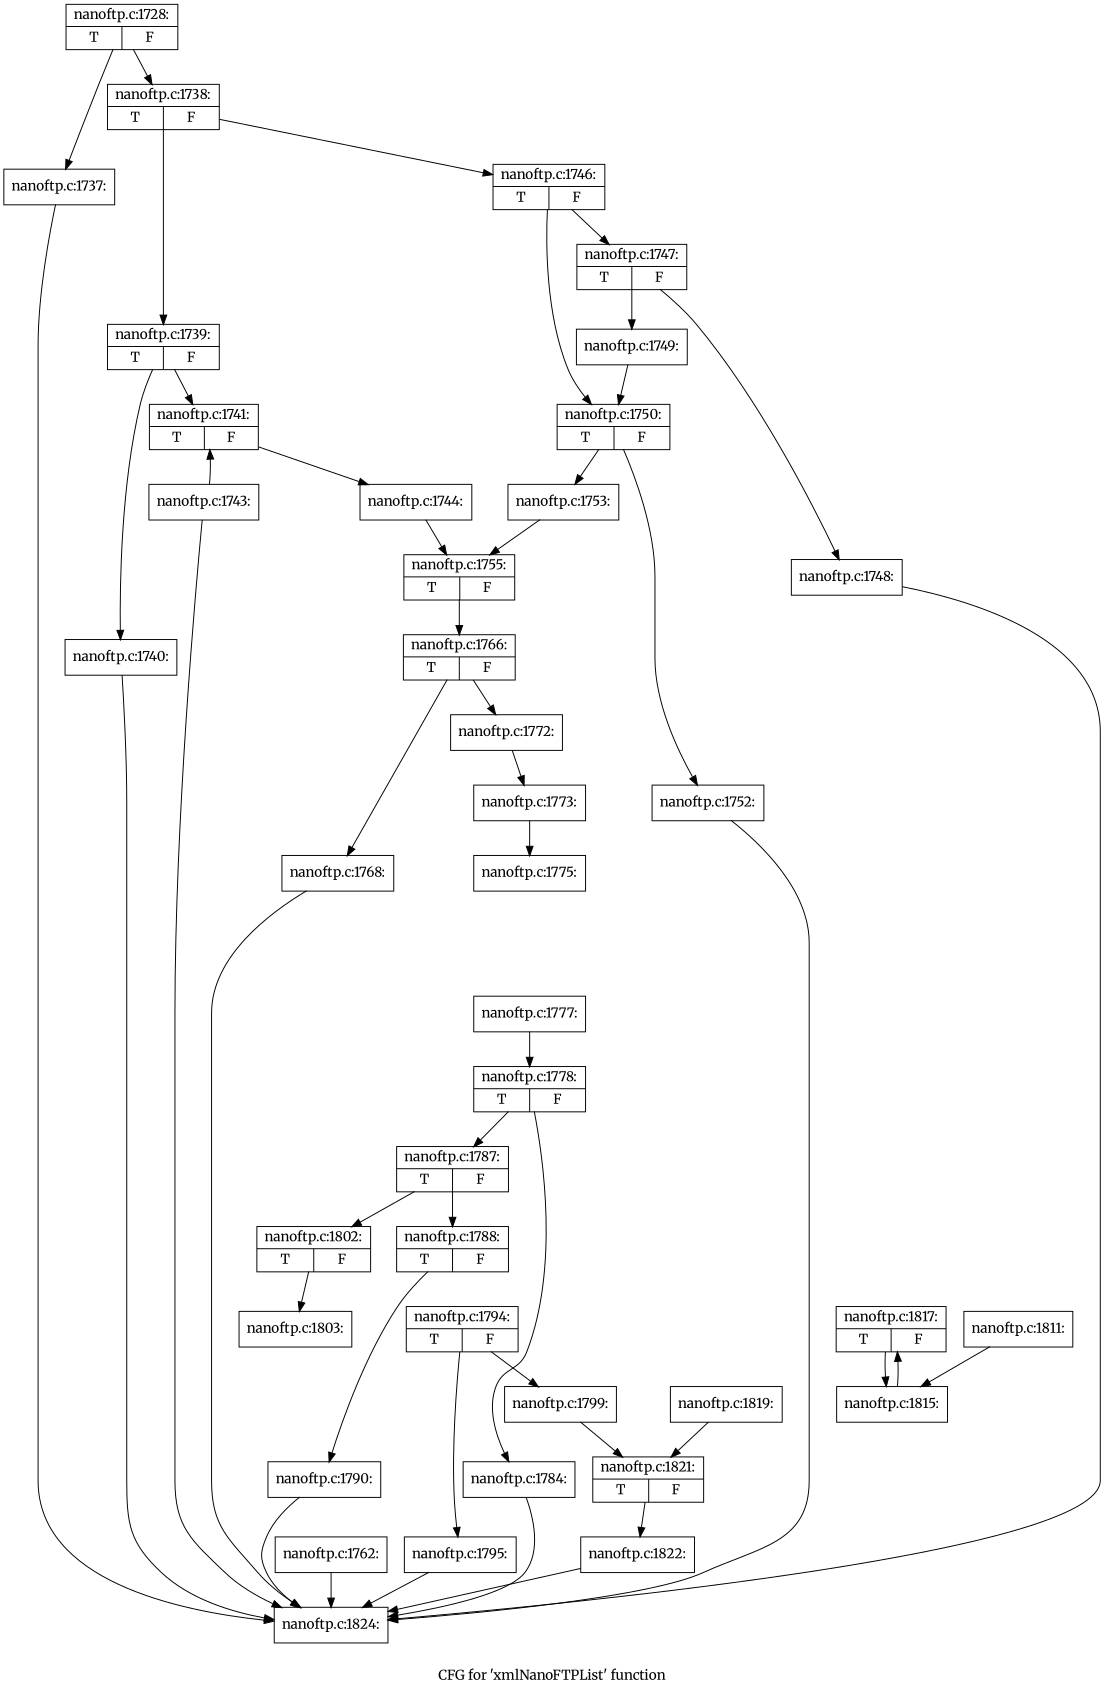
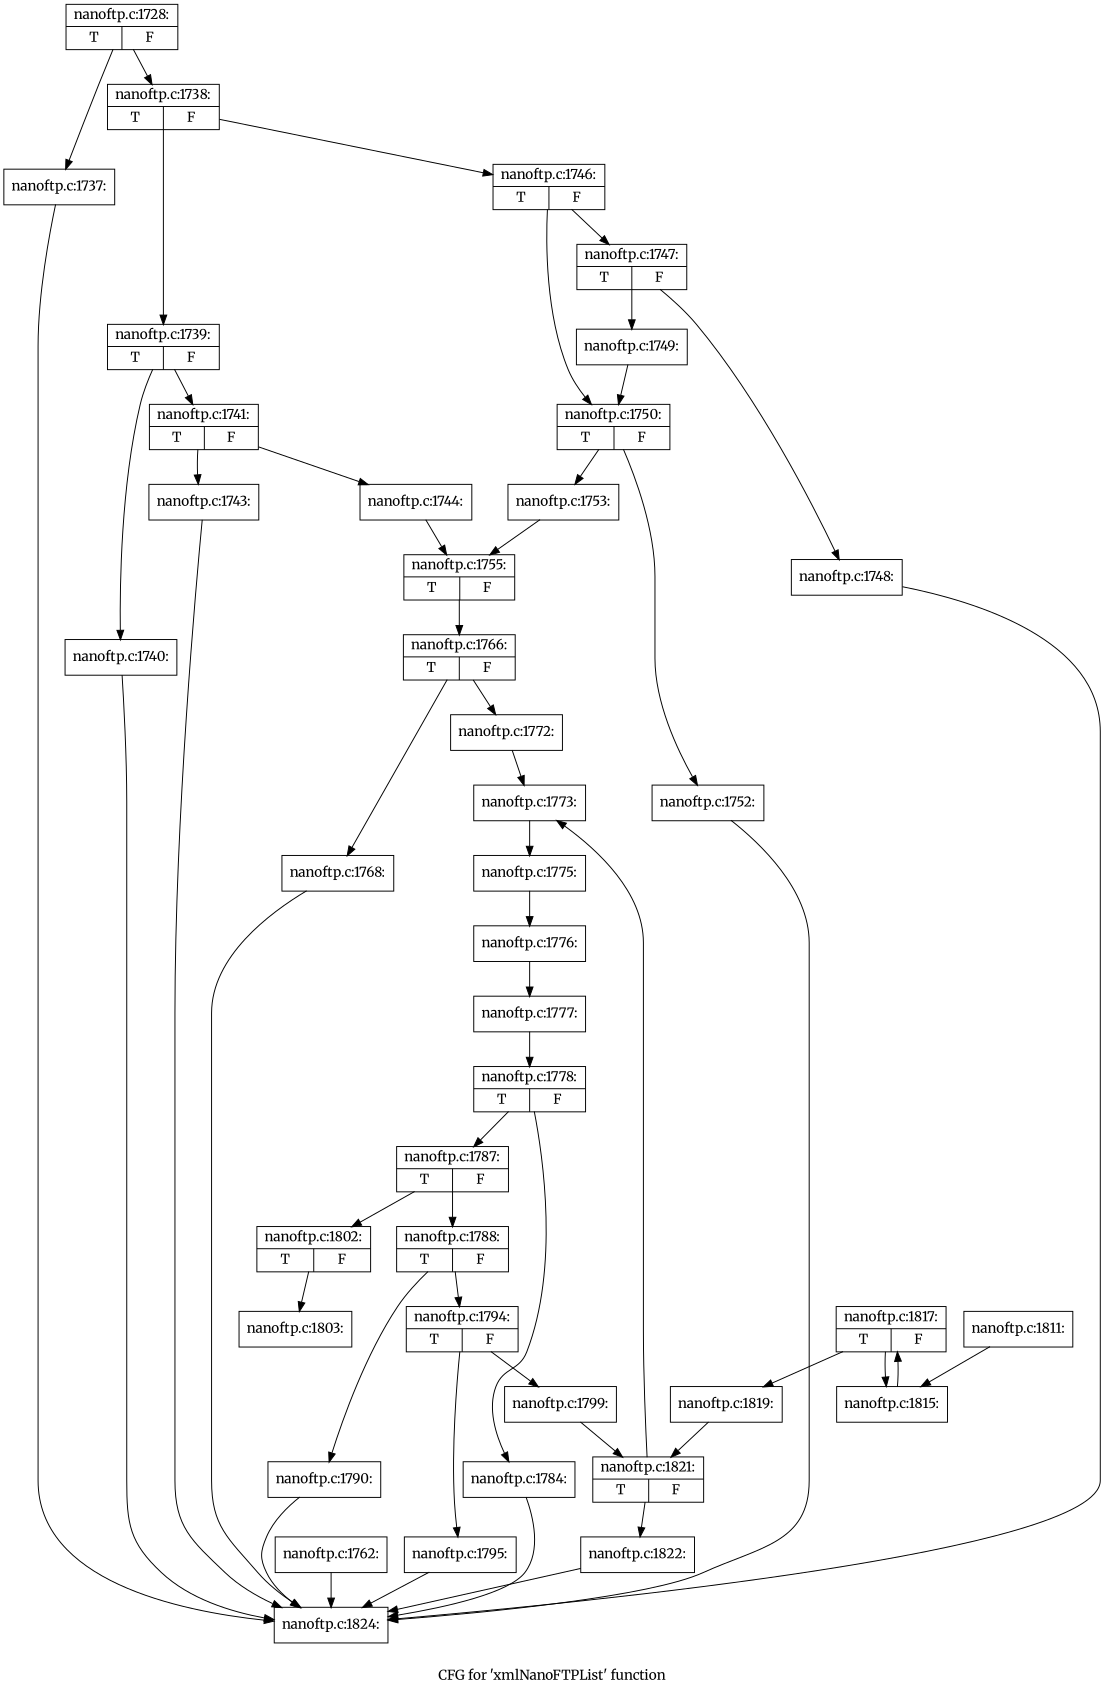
edge "nanoftp.c:1743:" -> "nanoftp.c:1741:": reversed
node "nanoftp.c:1776:": added
edge "nanoftp.c:1821:" -> "nanoftp.c:1773:": added
edge "nanoftp.c:1788:" -> "nanoftp.c:1794:": added
edge "nanoftp.c:1817:" -> "nanoftp.c:1819:": added
